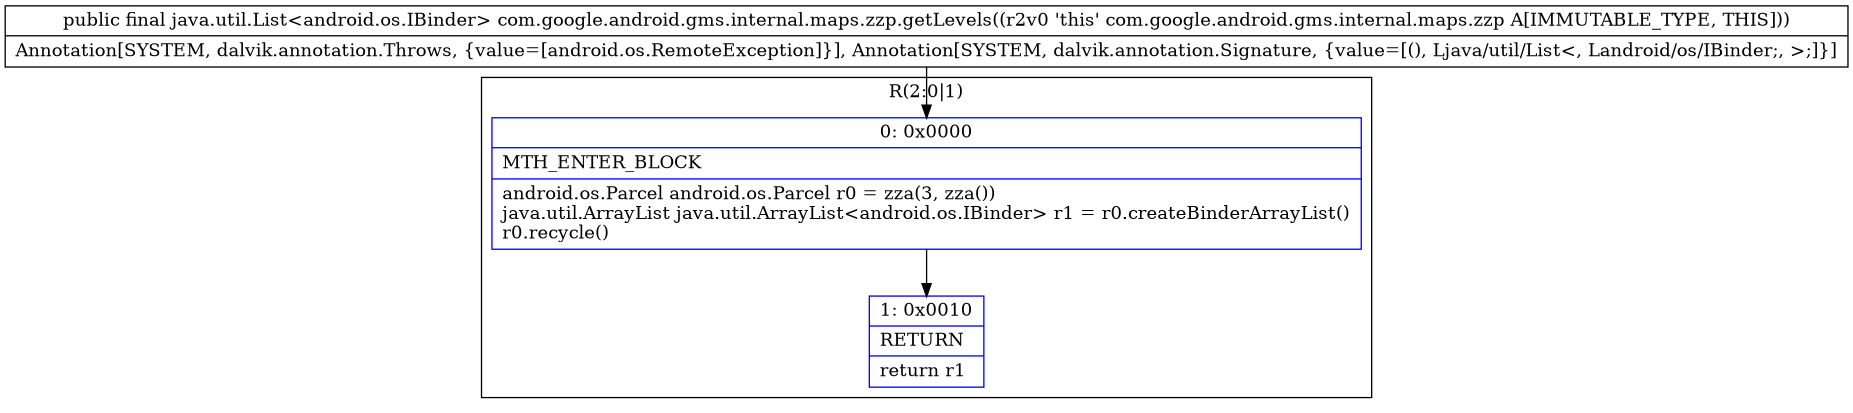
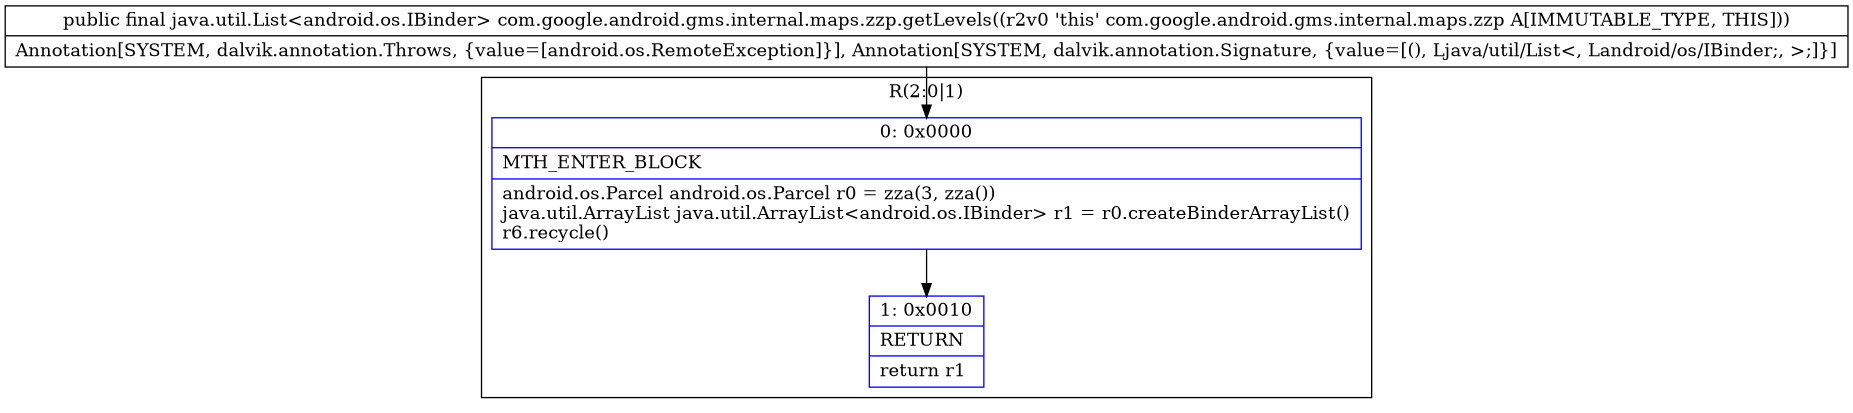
node "0: 0x0000": text "r0.recycle()" -> "r6.recycle()"
